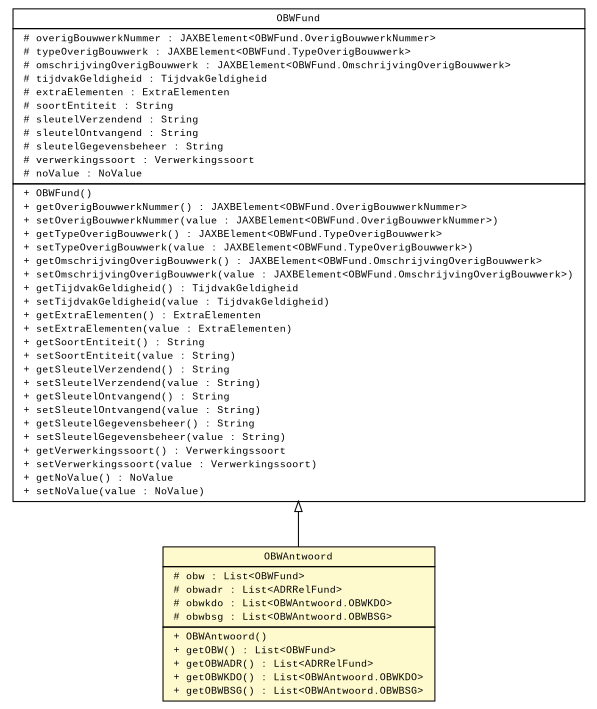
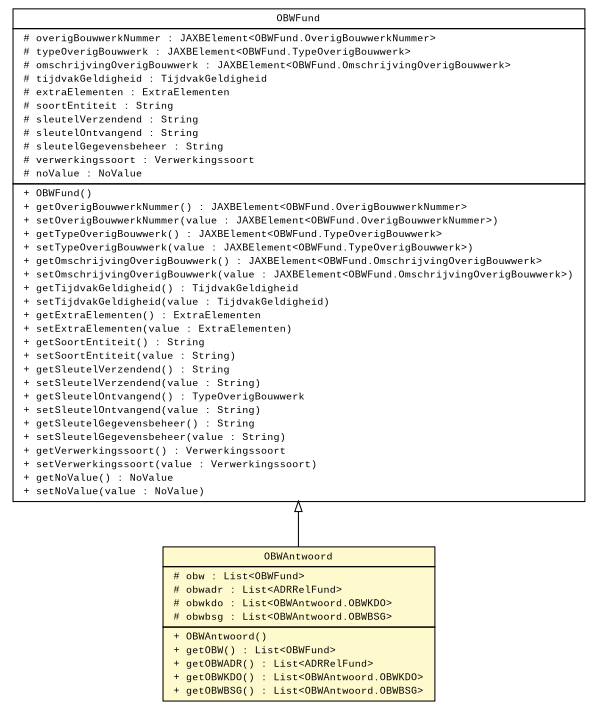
node "OBWFund": text "+ getSleutelOntvangend() : String" -> "+ getSleutelOntvangend() : TypeOverigBouwwerk"
